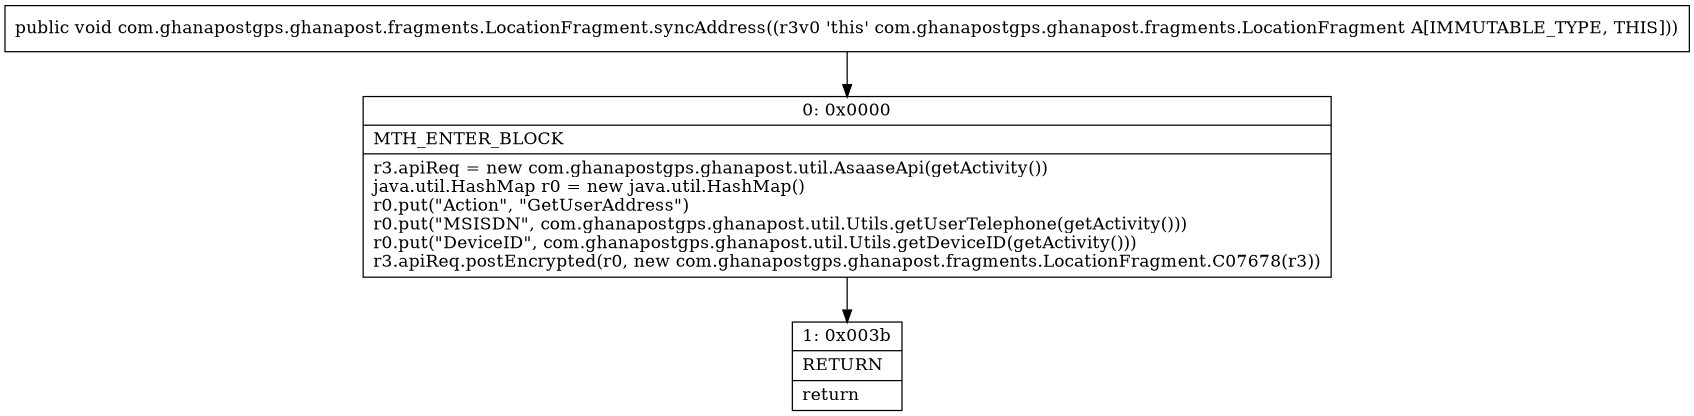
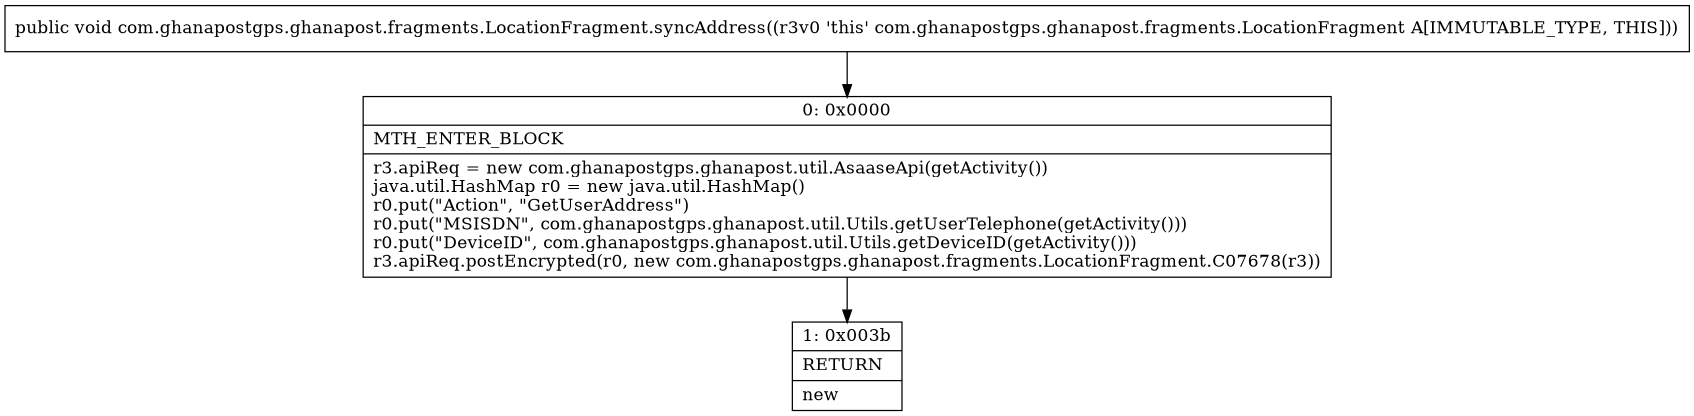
node "1: 0x003b": text "return" -> "new"
